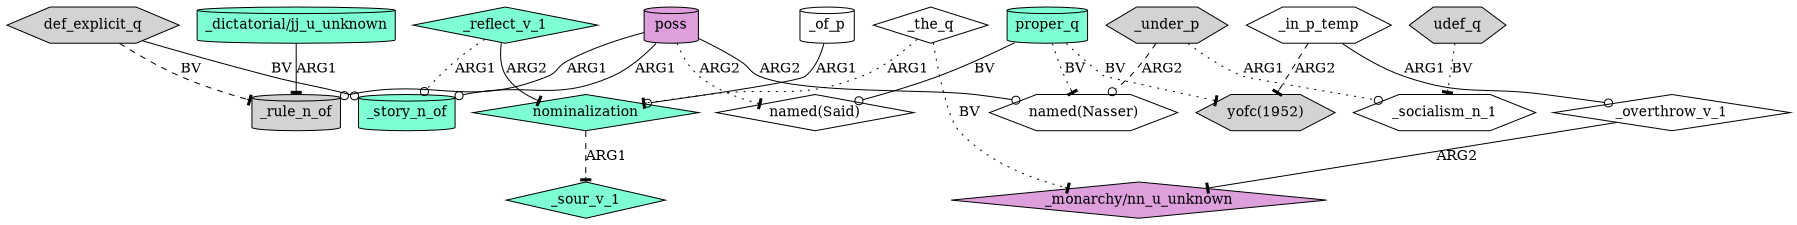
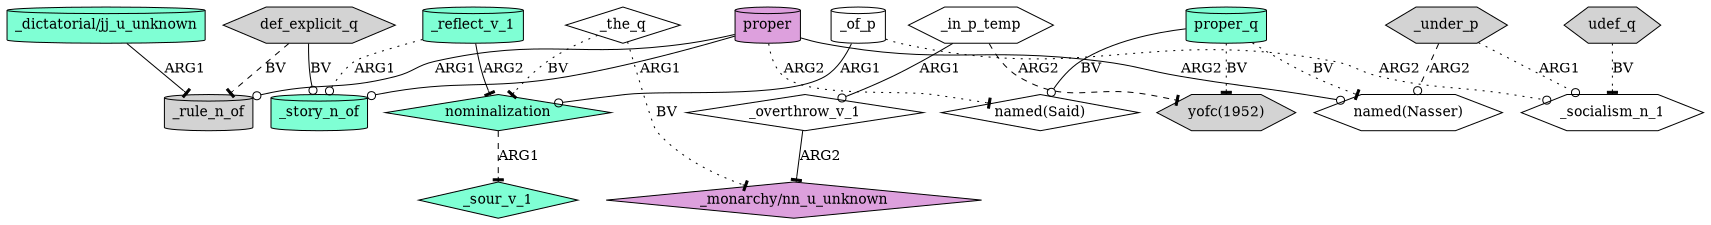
node "_reflect_v_1": shape diamond -> cylinder
node "poss": label "poss" -> "proper"
edge "_of_p" -> "_socialism_n_1": added, label "ARG2"
edge "_the_q" -> "nominalization": label "ARG1" -> "BV"
